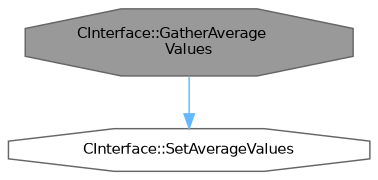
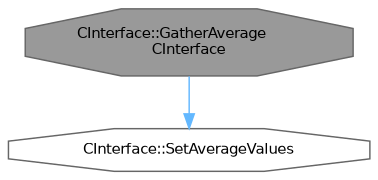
node "CInterface::GatherAverage Values": label "CInterface::GatherAverage Values" -> "CInterface::GatherAverage CInterface"
